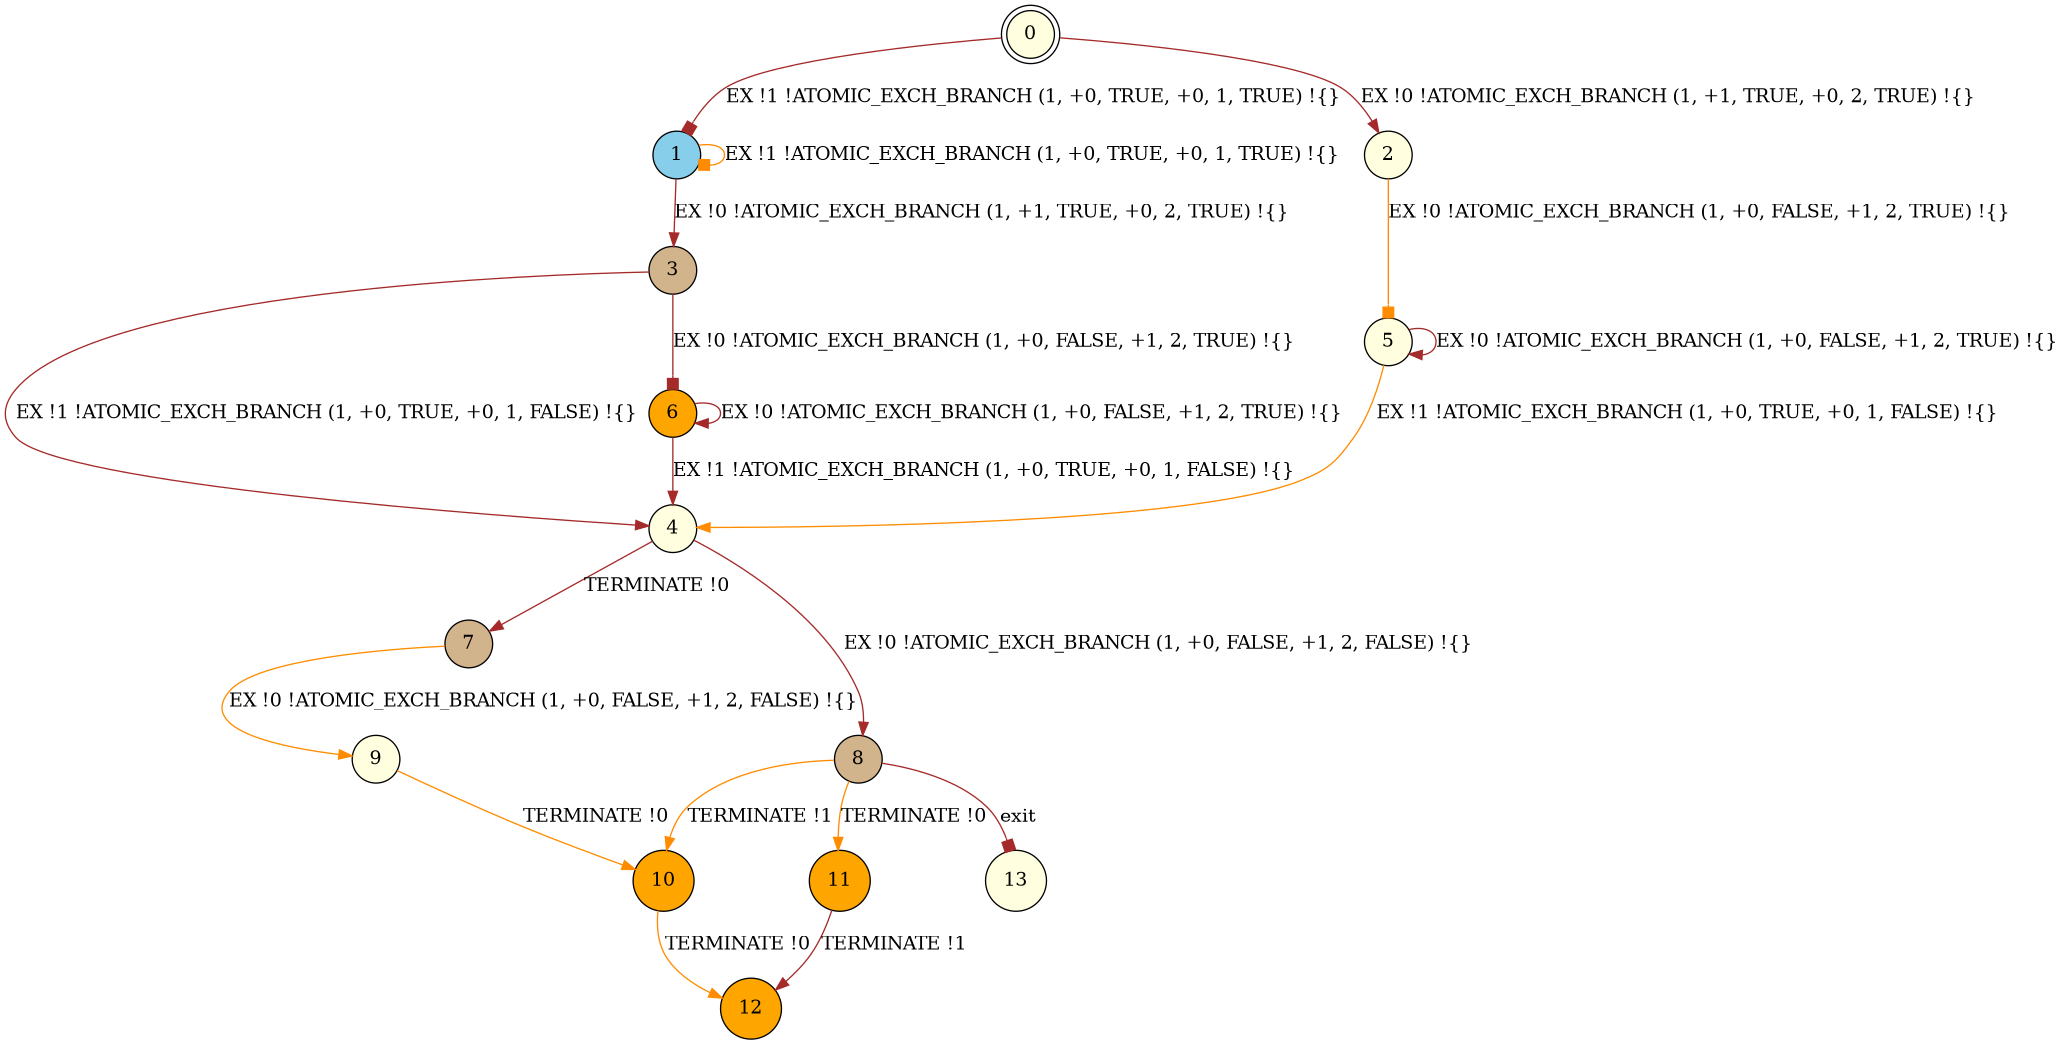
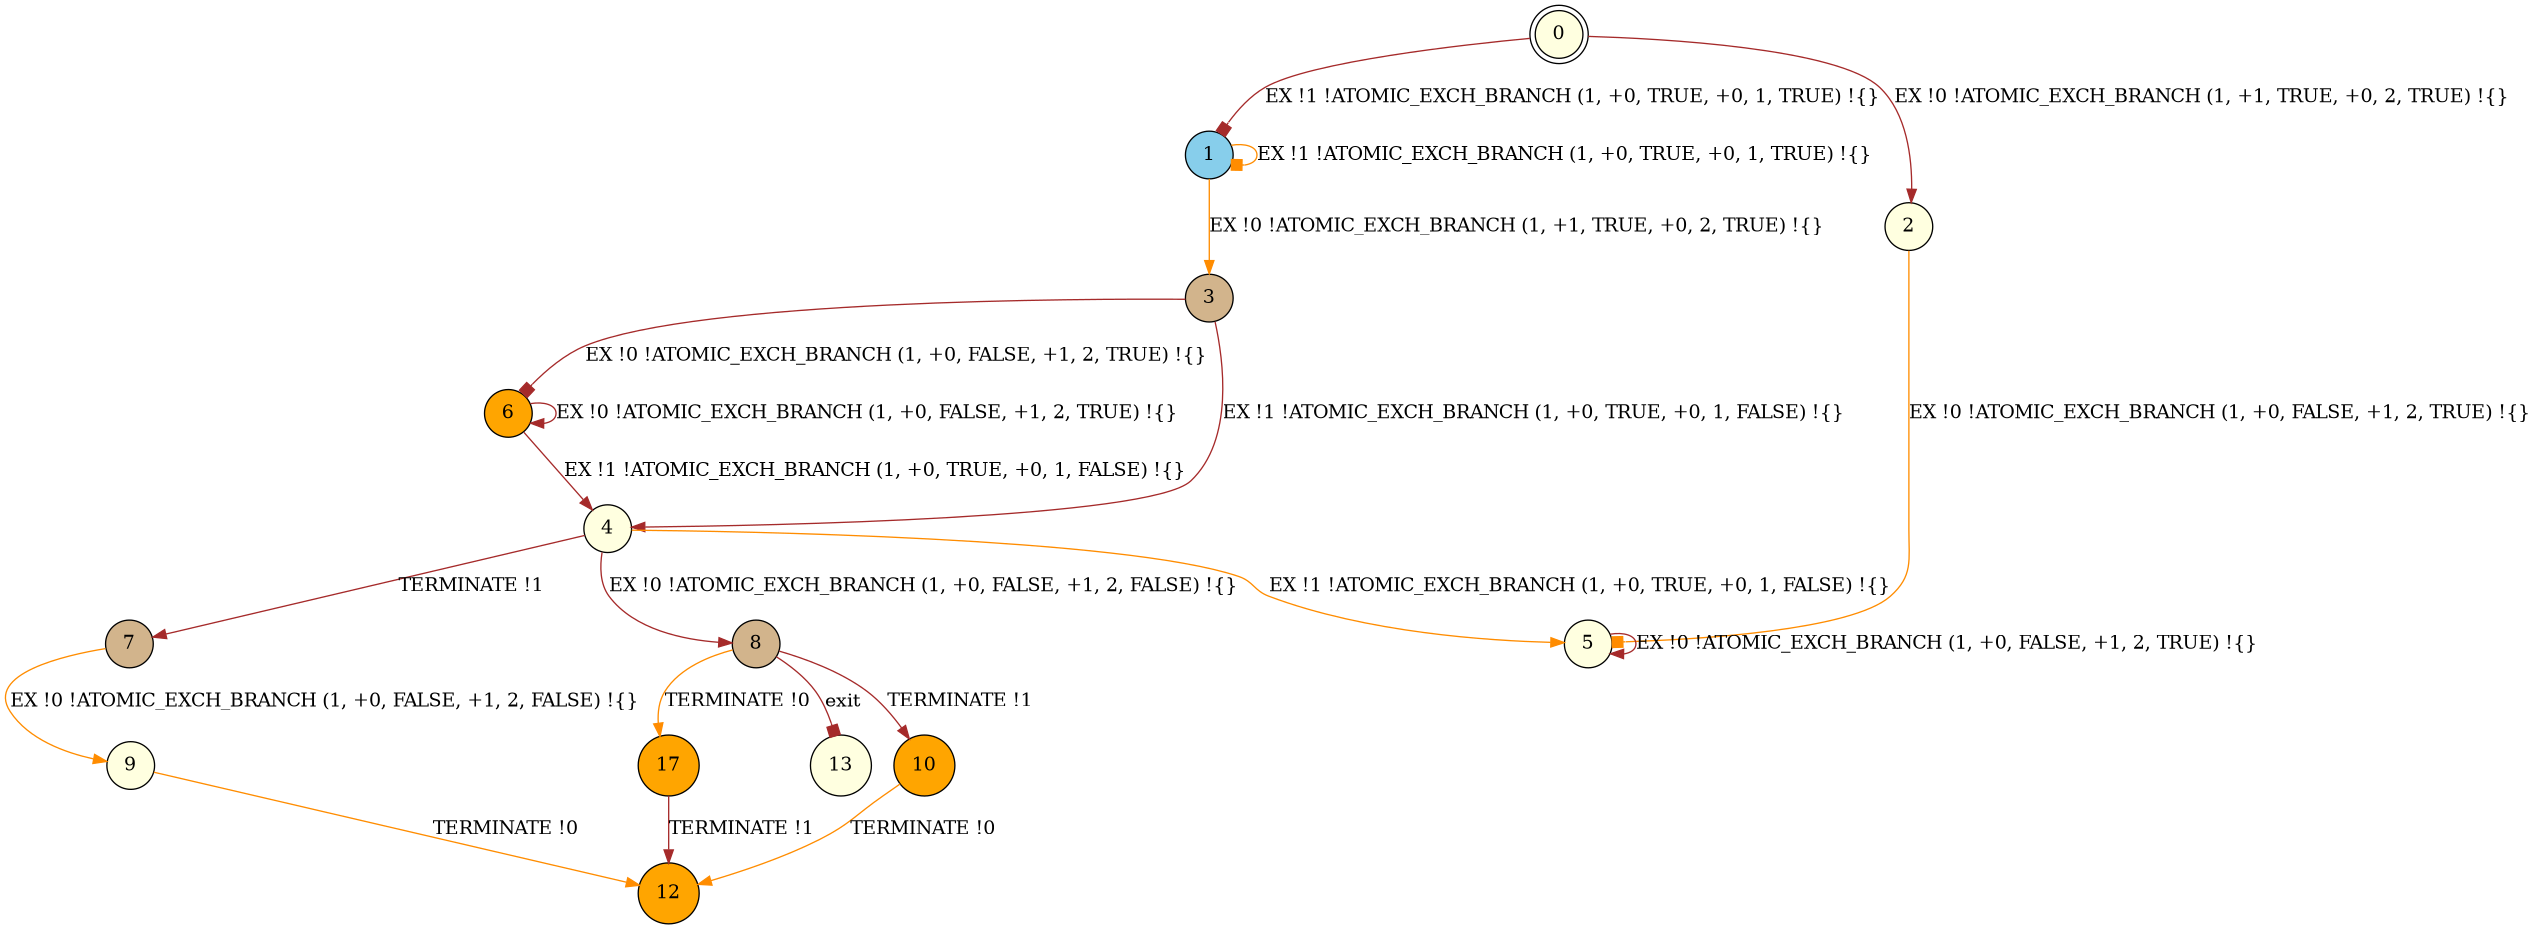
edge "1" -> "3": color brown -> darkorange
edge "5" -> "4": reversed
edge "4" -> "7": label "TERMINATE !0" -> "TERMINATE !1"
edge "8" -> "10": color darkorange -> brown
edge "9" -> "10": now "9" -> "12"
node "11": label "11" -> "17"
